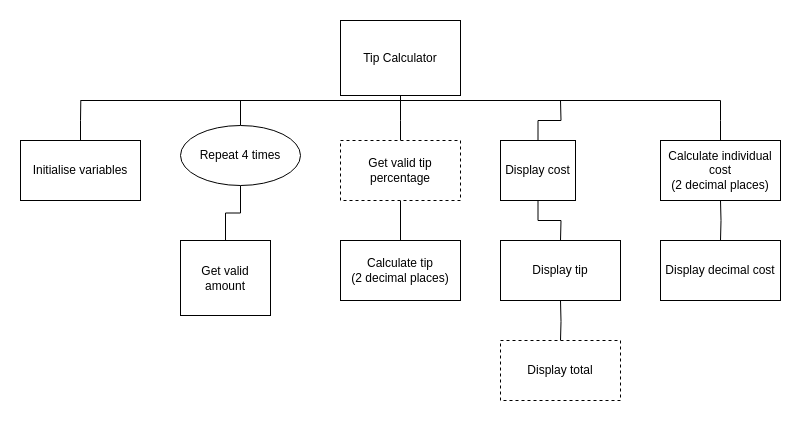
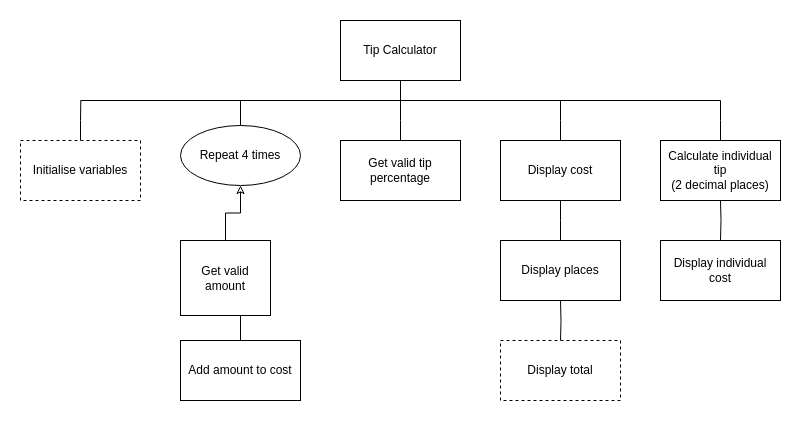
node "Tip Calculator": size 120x75 -> 120x60
node "Initialise variables": style solid -> dashed
node "Get valid tip percentage": style dashed -> solid
node "Display cost": size 75x60 -> 120x60
node "Calculate individual cost (2 decimal places)": label "Calculate individual cost (2 decimal places)" -> "Calculate individual tip (2 decimal places)"
edge "Repeat 4 times" -- "Get valid amount": arrowhead none -> classic
edge "Get valid tip percentage" -- "Calculate tip (2 decimal places)": removed
node "Calculate tip (2 decimal places)": removed
node "Display tip": label "Display tip" -> "Display places"
node "Display decimal cost": label "Display decimal cost" -> "Display individual cost"
edge "Get valid amount" -- "Add amount to cost": added
node "Add amount to cost": added
